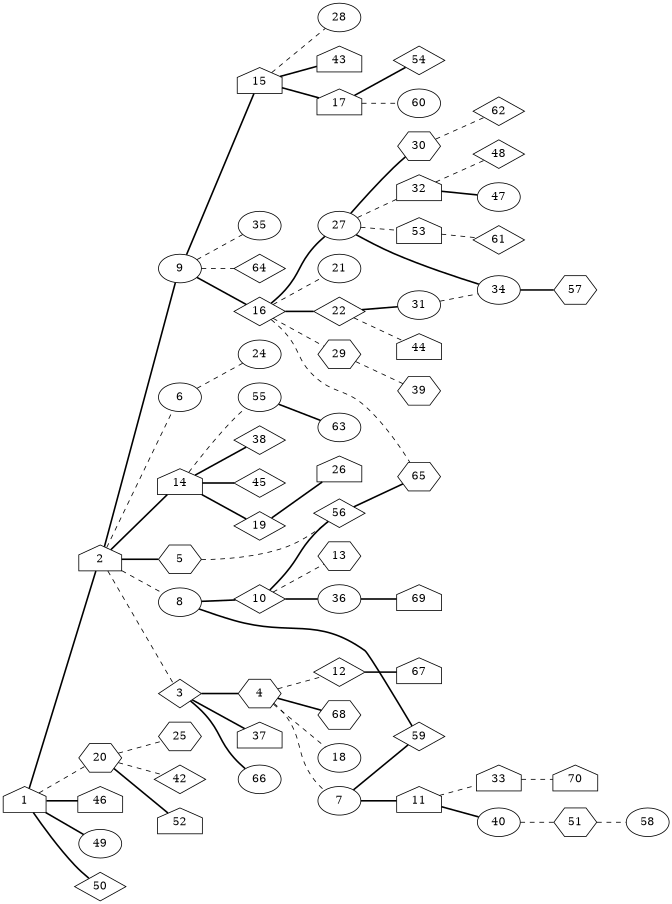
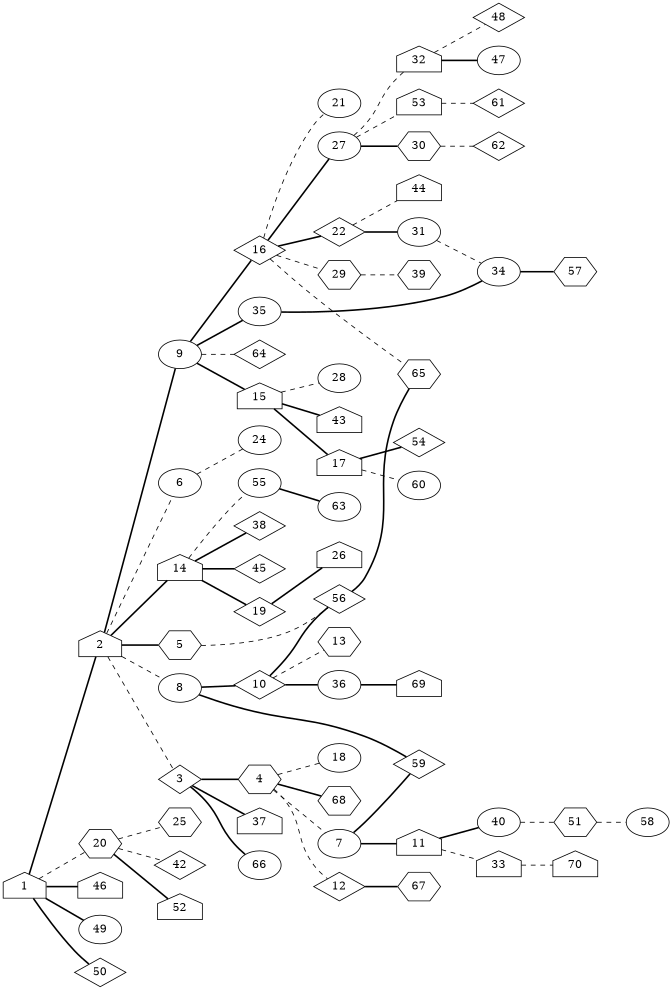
edge "35" -- "9": style dashed -> bold
edge "27" -- "34": now "35" -- "34"
node "67": shape house -> hexagon
